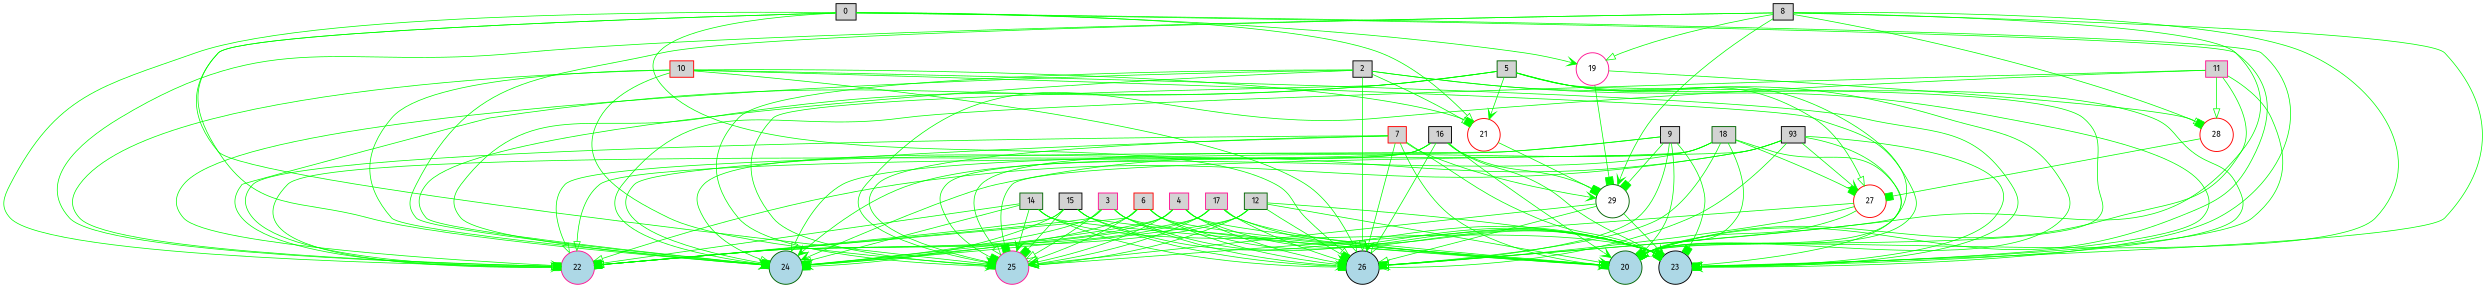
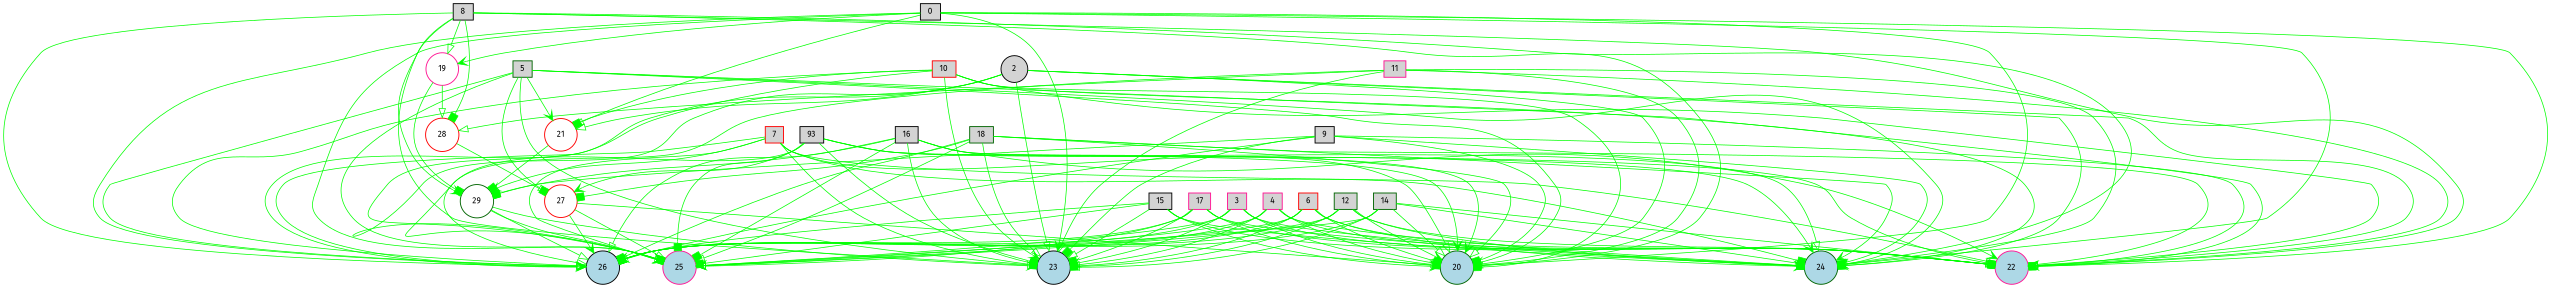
node "2": shape box -> circle
edge "11" -> "22": added
